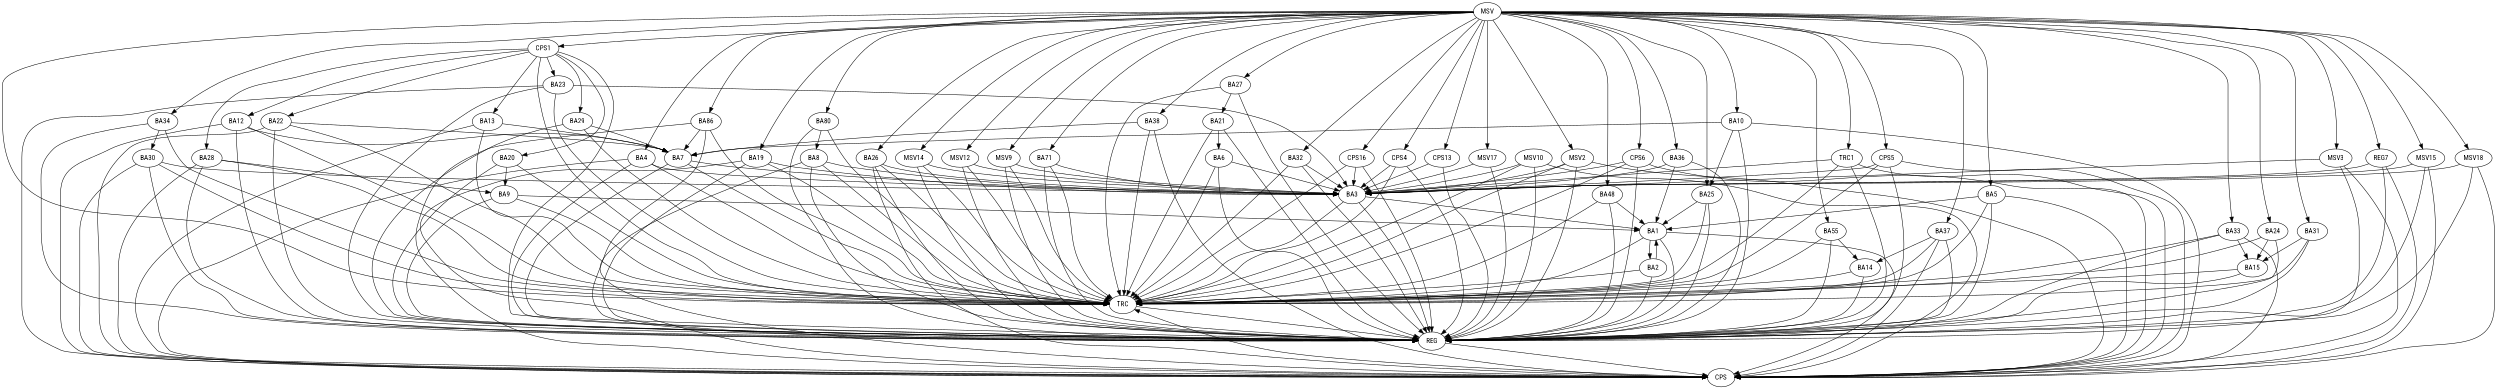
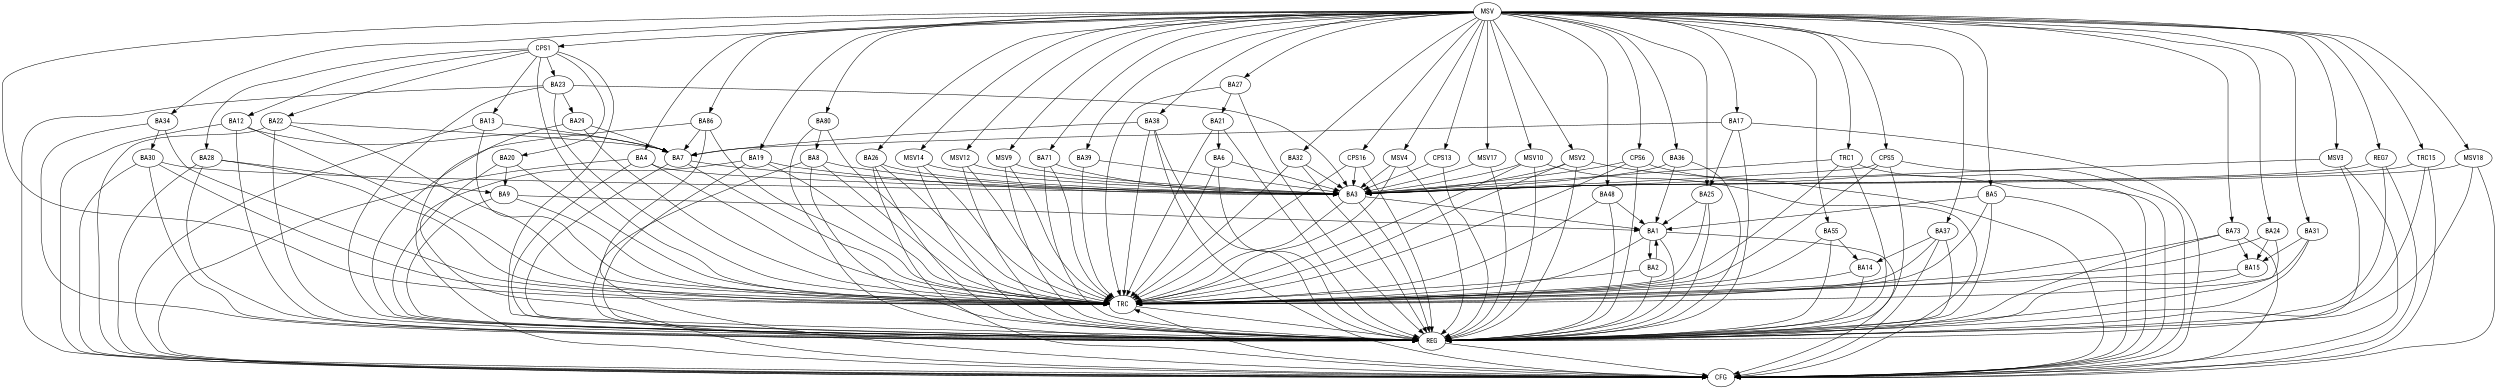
edge "CPS1" -> "BA29": now "BA23" -> "BA29"
edge "MSV" -> "MSV10": added
node "BA10": label "BA10" -> "BA17"
node "BA39": added
node "CPS4": label "CPS4" -> "MSV4"
node "MSV15": label "MSV15" -> "TRC15"
node "BA33": label "BA33" -> "BA73"
edge "BA38" -> "REG": added
node "CPS": label "CPS" -> "CFG"
